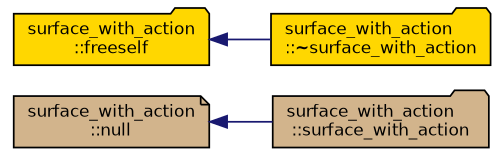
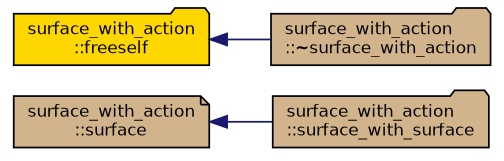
node "surface_with_action ::~surface_with_action": fillcolor gold -> tan
node "surface_with_action ::null": label "surface_with_action ::null" -> "surface_with_action ::surface"
node "surface_with_action ::surface_with_action": label "surface_with_action ::surface_with_action" -> "surface_with_action ::surface_with_surface"
